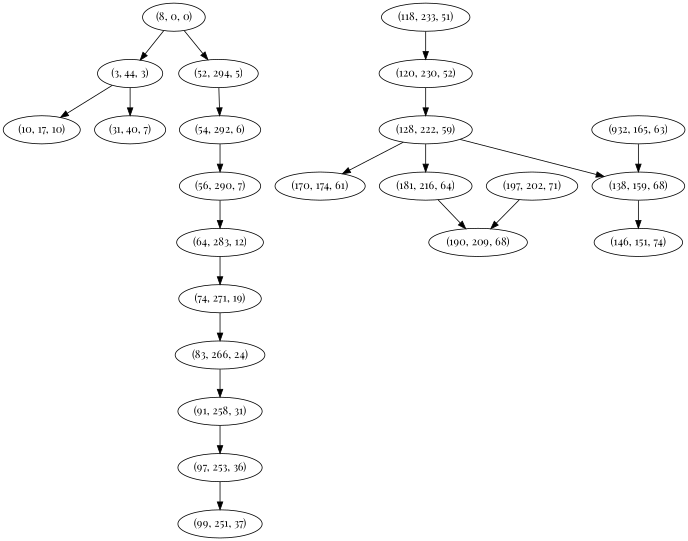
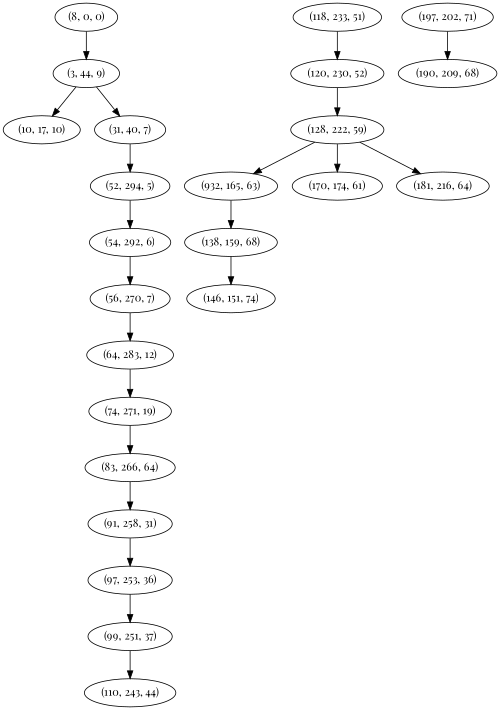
edge "(8, 0, 0)" -> "(52, 294, 5)": now "(31, 40, 7)" -> "(52, 294, 5)"
node "(3, 44, 3)": label "(3, 44, 3)" -> "(3, 44, 9)"
edge "(128, 222, 59)" -> "(138, 159, 68)": now "(128, 222, 59)" -> "(932, 165, 63)"
node "(56, 290, 7)": label "(56, 290, 7)" -> "(56, 270, 7)"
edge "(181, 216, 64)" -> "(190, 209, 68)": removed
node "(83, 266, 24)": label "(83, 266, 24)" -> "(83, 266, 64)"
node "(110, 243, 44)": added
